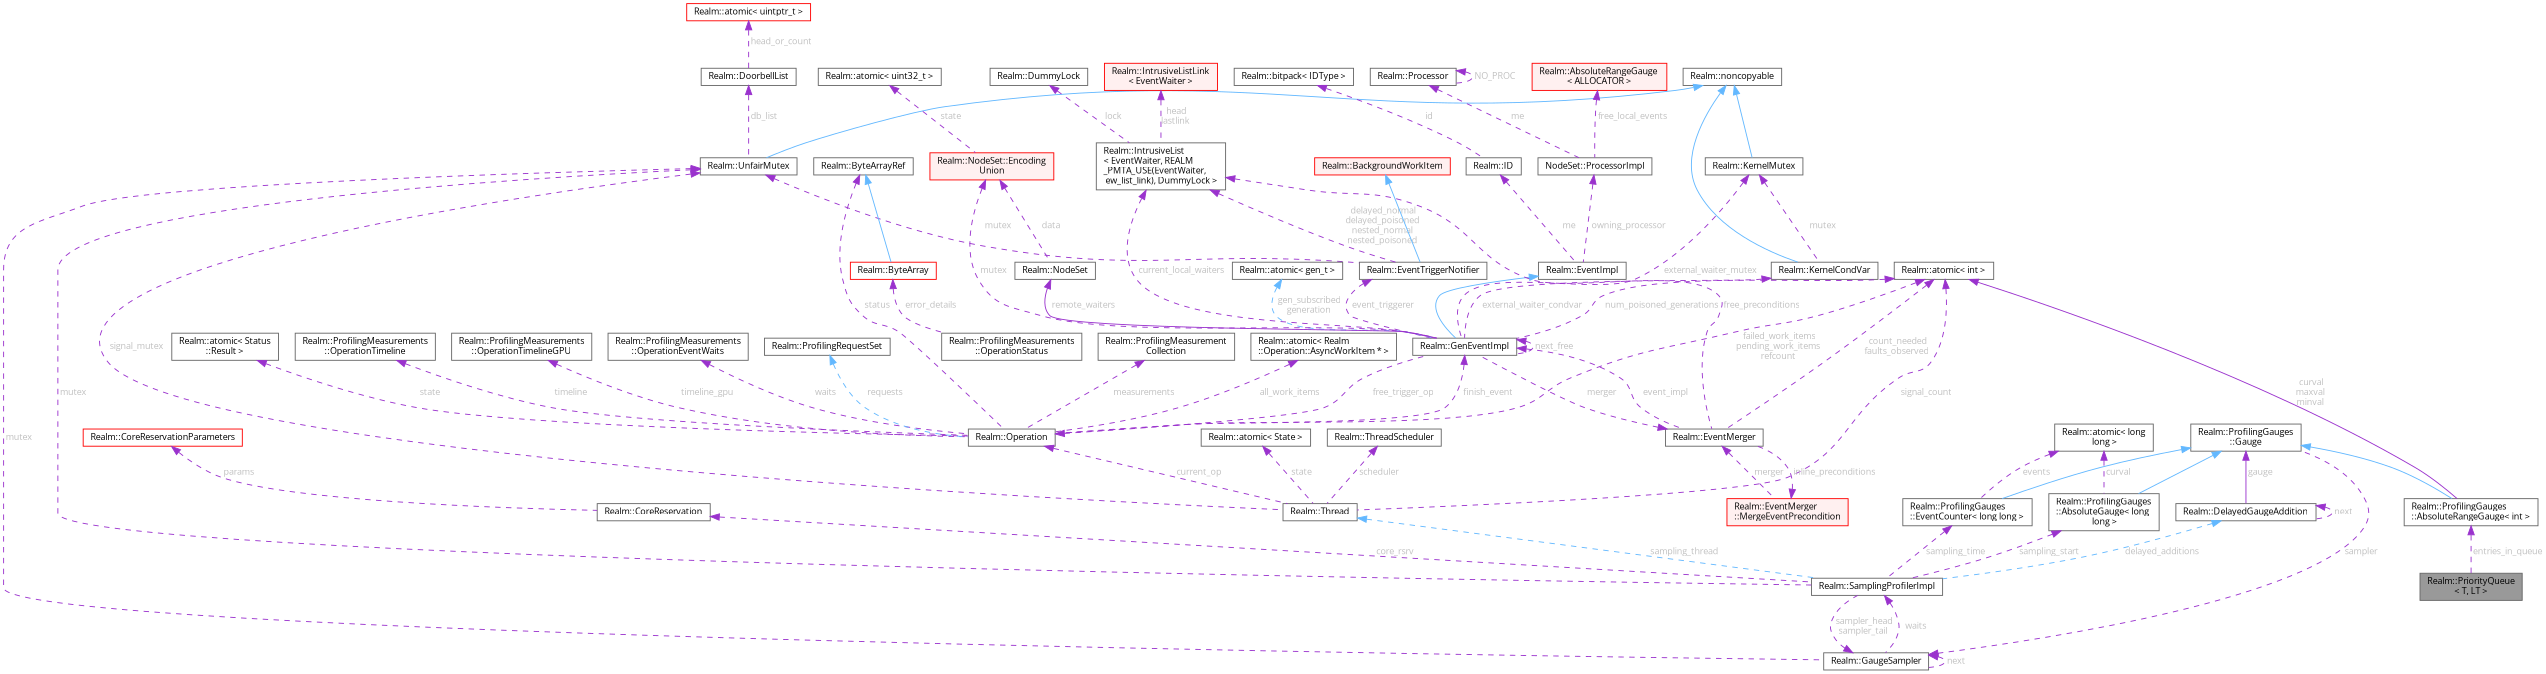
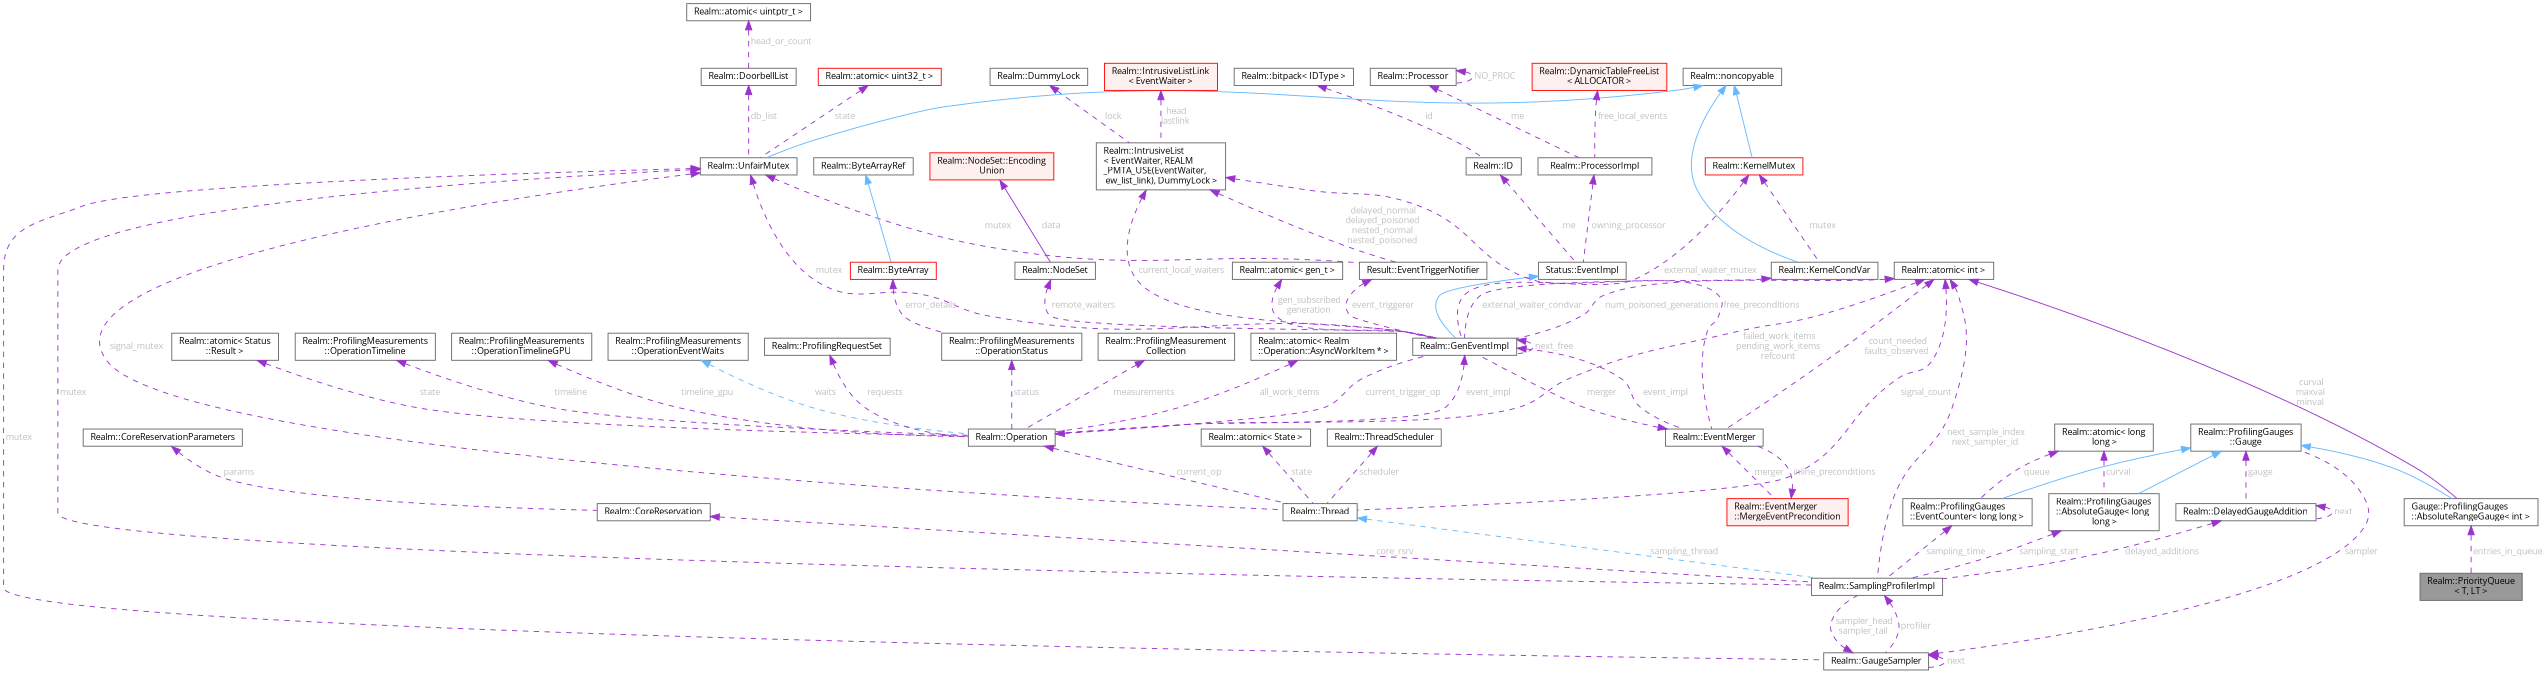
node "Realm::atomic< uintptr_t >": color red -> gray40
node "Realm::atomic< uint32_t >": color gray40 -> red
node "Realm::AbsoluteRangeGauge < ALLOCATOR >": label "Realm::AbsoluteRangeGauge < ALLOCATOR >" -> "Realm::DynamicTableFreeList < ALLOCATOR >"
edge "Realm::NodeSet::Encoding Union" -> "Realm::atomic< uint32_t >": now "Realm::UnfairMutex" -> "Realm::atomic< uint32_t >"
node "Realm::BackgroundWorkItem": removed
node "NodeSet::ProcessorImpl": label "NodeSet::ProcessorImpl" -> "Realm::ProcessorImpl"
node "Realm::KernelMutex": color gray40 -> red
edge "Realm::NodeSet" -> "Realm::NodeSet::Encoding Union": style dashed -> solid
node "Realm::EventTriggerNotifier": label "Realm::EventTriggerNotifier" -> "Result::EventTriggerNotifier"
node "Realm::EventImpl": label "Realm::EventImpl" -> "Status::EventImpl"
edge "Realm::GenEventImpl" -> "Realm::NodeSet::Encoding Union": now "Realm::GenEventImpl" -> "Realm::UnfairMutex"
edge "Realm::Operation" -> "Realm::ByteArrayRef": now "Realm::Operation" -> "Realm::ProfilingMeasurements ::OperationStatus"
edge "Realm::GenEventImpl" -> "Realm::NodeSet": style solid -> dashed
edge "Realm::GenEventImpl" -> "Realm::atomic< gen_t >": color steelblue1 -> darkorchid3
edge "Realm::GenEventImpl" -> "Realm::Operation": label " free_trigger_op" -> " current_trigger_op"
edge "Realm::Operation" -> "Realm::GenEventImpl": label " finish_event" -> " event_impl"
edge "Realm::Operation" -> "Realm::ProfilingMeasurements ::OperationEventWaits": color darkorchid3 -> steelblue1
edge "Realm::Operation" -> "Realm::ProfilingRequestSet": color steelblue1 -> darkorchid3
edge "Realm::SamplingProfilerImpl" -> "Realm::atomic< int >": added, label "next_sample_index next_sampler_id"
node "Realm::CoreReservationParameters": color red -> gray40
edge "Realm::ProfilingGauges ::EventCounter< long long >" -> "Realm::atomic< long long >": label " events" -> " queue"
edge "Realm::DelayedGaugeAddition" -> "Realm::ProfilingGauges ::Gauge": style solid -> dashed
node "Realm::ProfilingGauges ::AbsoluteRangeGauge< int >": label "Realm::ProfilingGauges ::AbsoluteRangeGauge< int >" -> "Gauge::ProfilingGauges ::AbsoluteRangeGauge< int >"
edge "Realm::SamplingProfilerImpl" -> "Realm::DelayedGaugeAddition": color steelblue1 -> darkorchid3
edge "Realm::GaugeSampler" -> "Realm::SamplingProfilerImpl": label " waits" -> " profiler"
